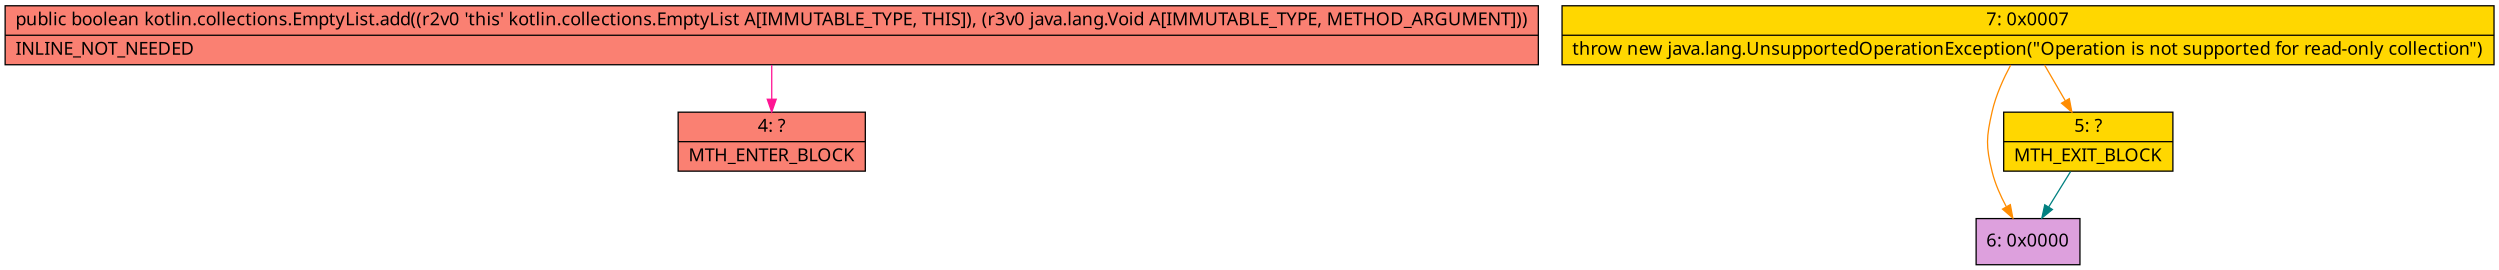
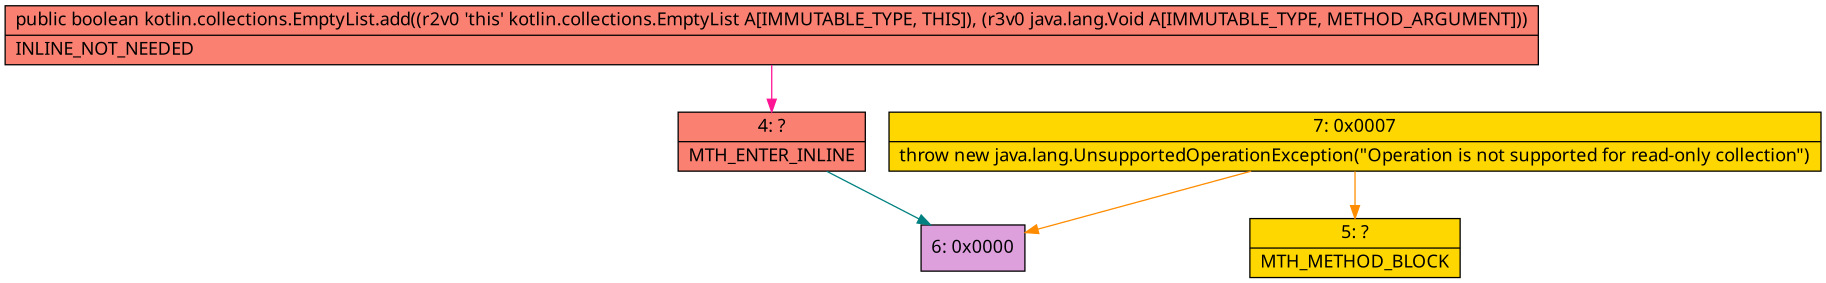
node "4: ?": text "MTH_ENTER_BLOCK" -> "MTH_ENTER_INLINE"
node "5: ?": text "MTH_EXIT_BLOCK" -> "MTH_METHOD_BLOCK"
edge "5: ?" -> "6: 0x0000": now "4: ?" -> "6: 0x0000"
